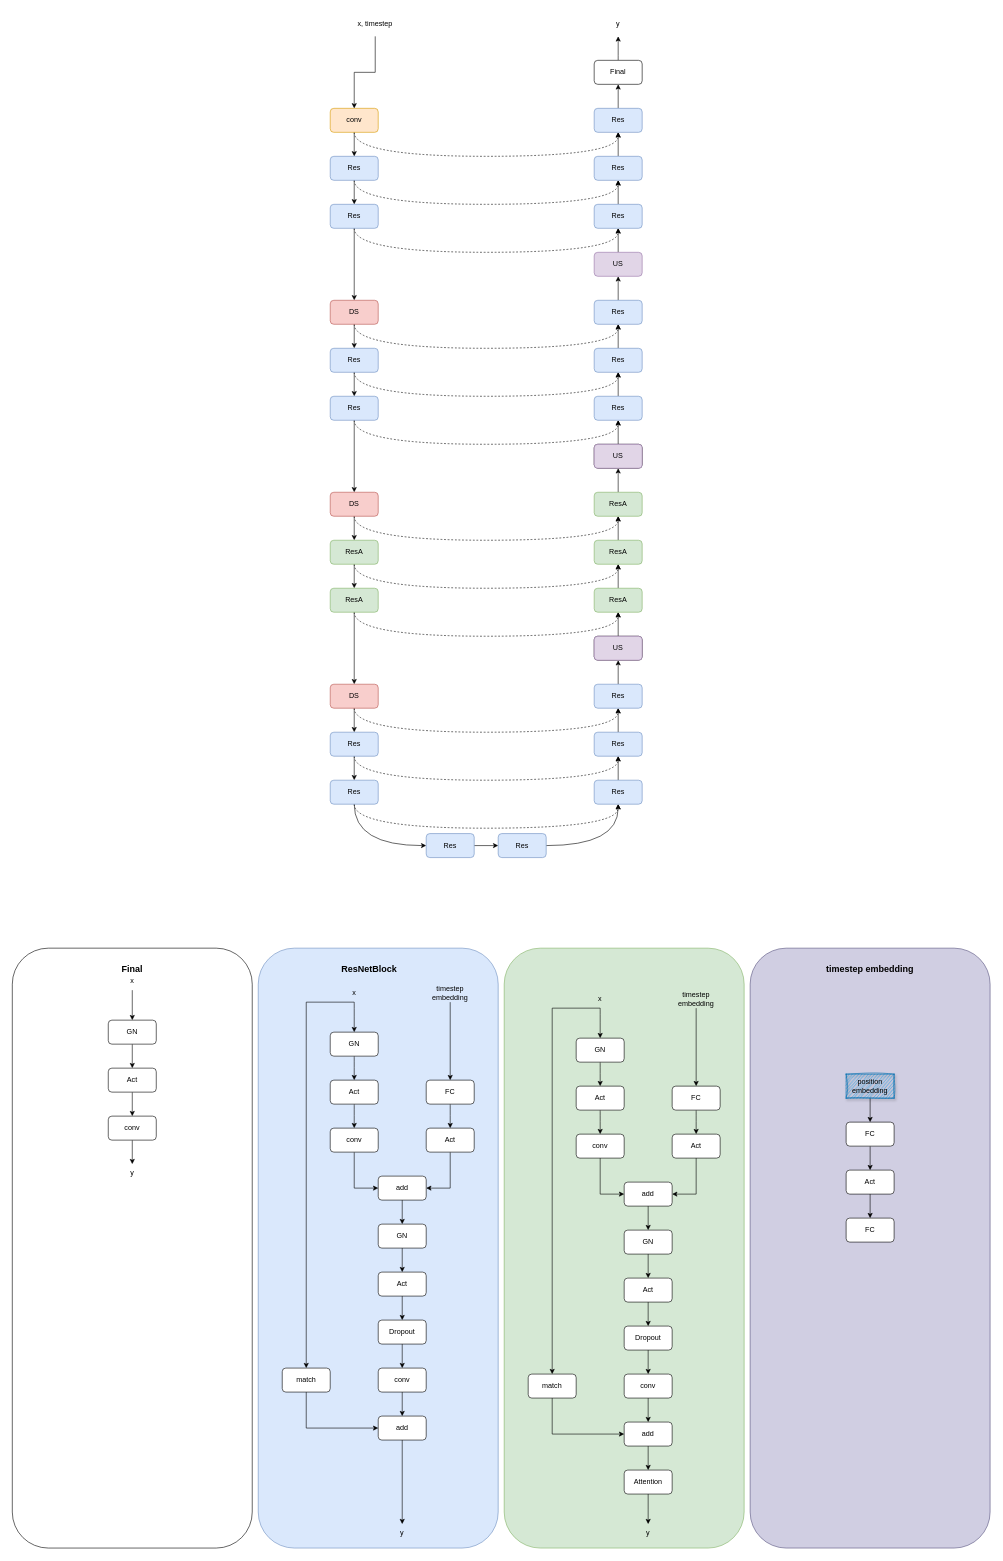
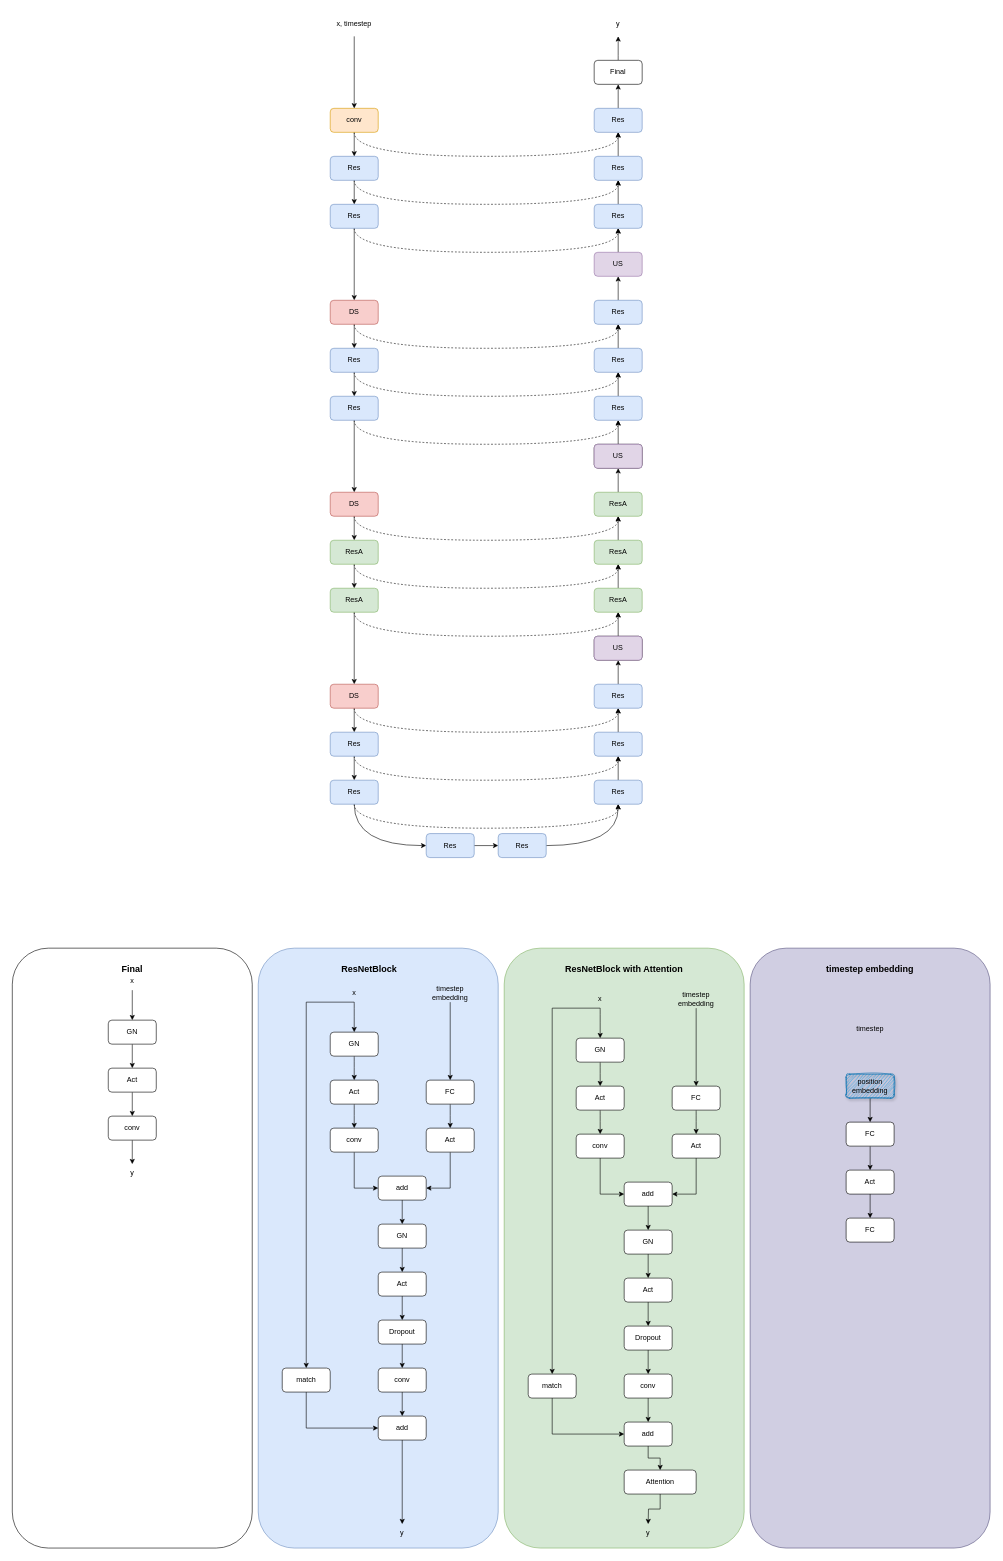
node "x, timestep": moved (375, 24) -> (354, 24)
node "ResNetBlock with Attention": added
node "timestep": added
node "position embedding": shape rectangle -> rounded rectangle
node "Attention": size 48x24 -> 72x24
